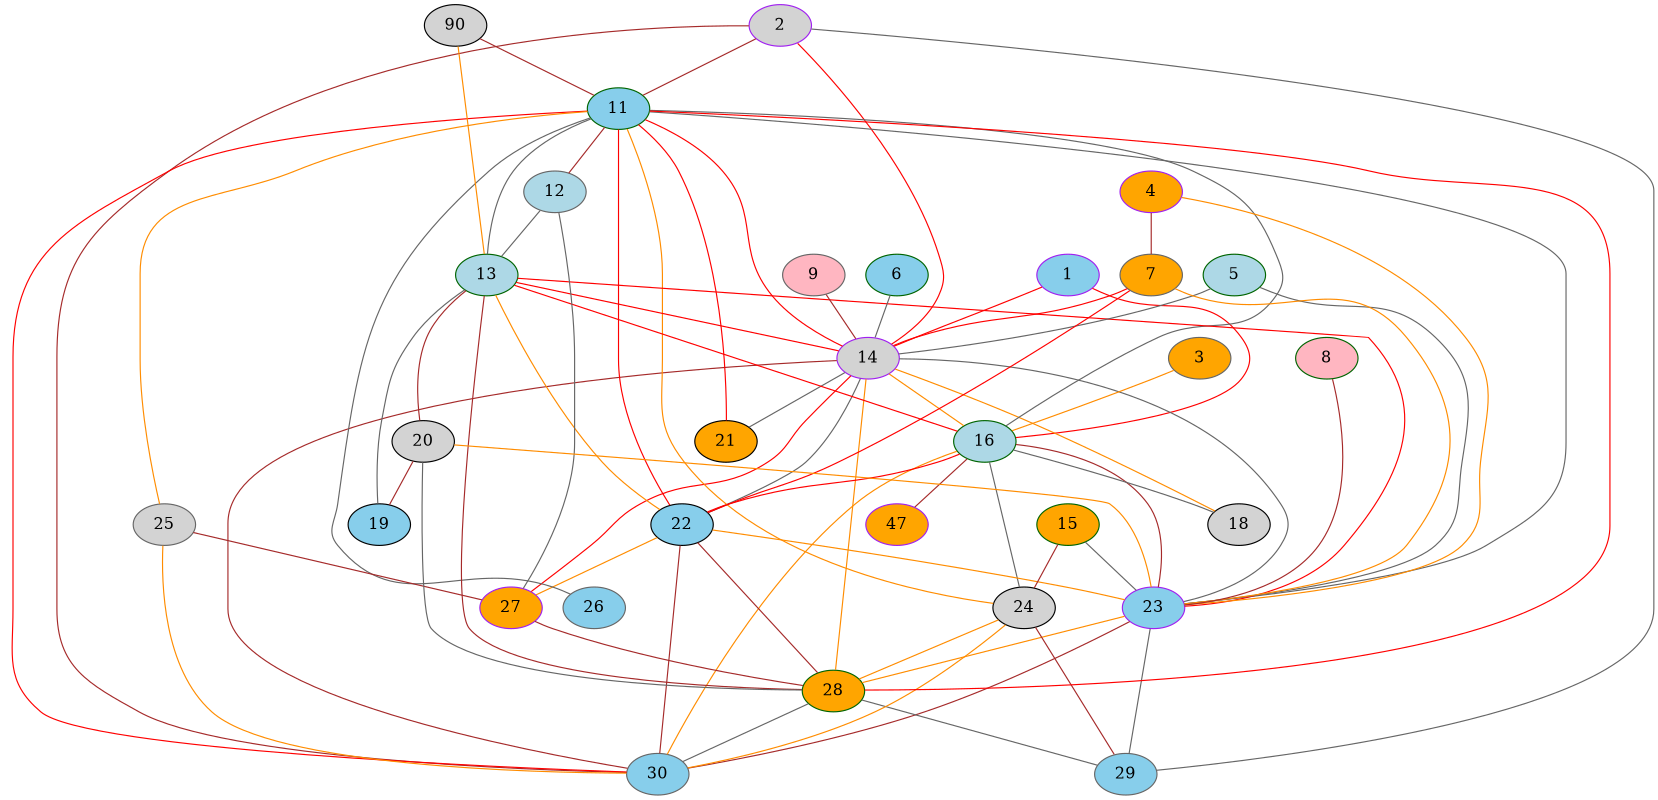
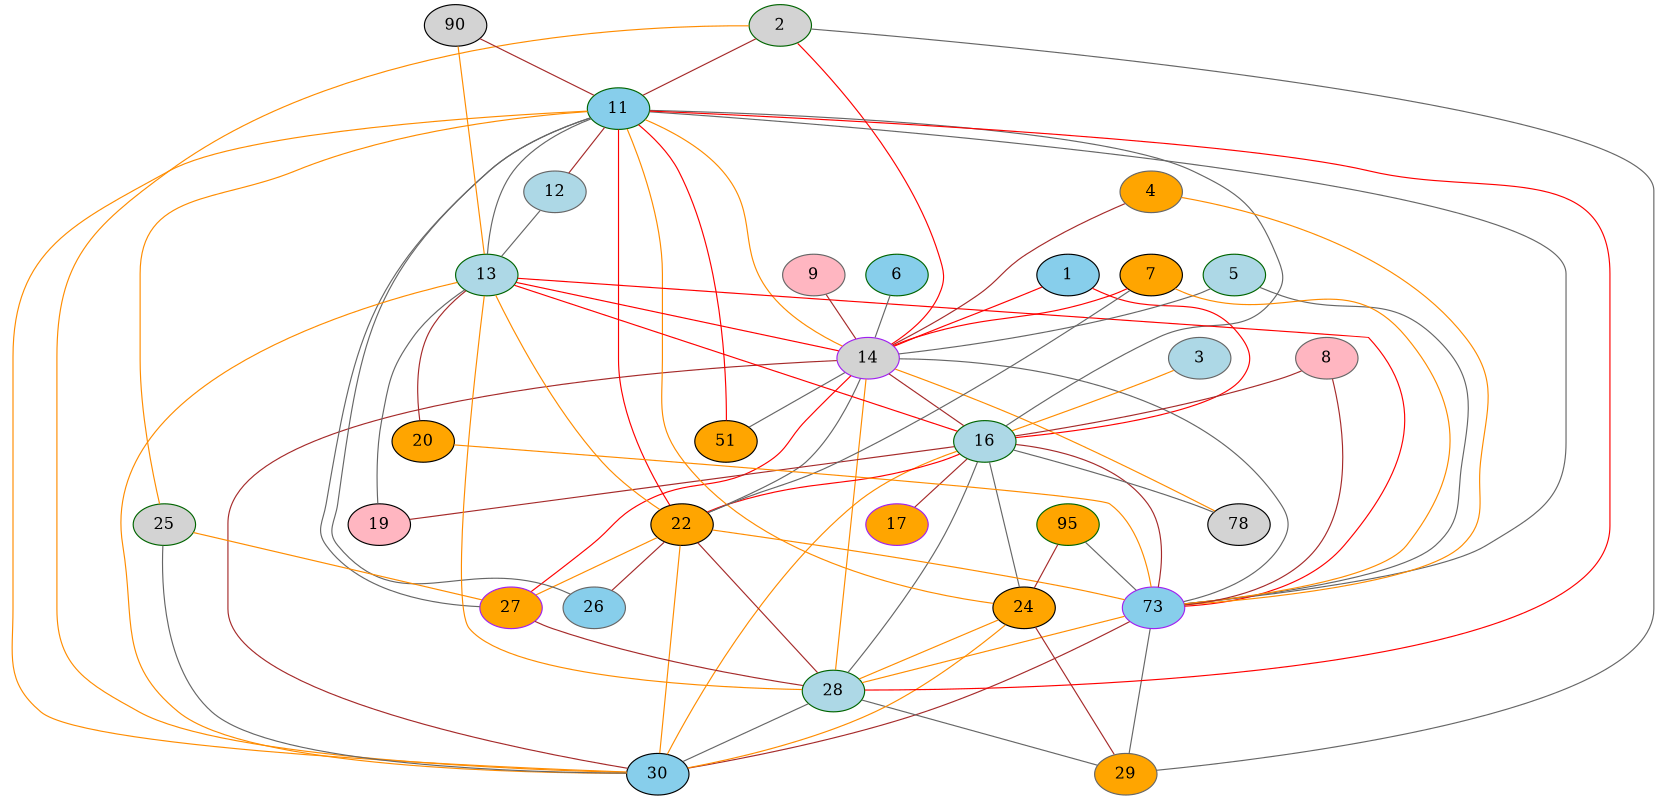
node "2": color purple -> darkgreen
node "4": color purple -> gray40
edge "11" -- "14": color red -> darkorange
edge "4" -- "7": now "4" -- "14"
node "1": color purple -> black
node "7": color gray40 -> black
node "3": fillcolor orange -> lightblue
node "8": color darkgreen -> gray40
edge "2" -- "30": color brown -> darkorange
edge "14" -- "16": color darkorange -> brown
edge "7" -- "22": color red -> gray40
edge "12" -- "27": now "11" -- "27"
edge "8" -- "16": added
node "20": fillcolor lightgrey -> orange
node "21": label "21" -> "51"
edge "20" -- "19": now "16" -- "19"
edge "11" -- "30": color red -> darkorange
node "25": color gray40 -> darkgreen
node "19": fillcolor skyblue -> lightpink
node "22": fillcolor skyblue -> orange
node "47": label "47" -> "17"
node "15": label "15" -> "95"
node "18": label "18" -> "78"
edge "25" -- "27": color brown -> darkorange
edge "22" -- "26": added
node "24": fillcolor lightgrey -> orange
node "23": label "23" -> "73"
edge "13" -- "28": color brown -> darkorange
edge "13" -- "30": added
edge "22" -- "30": color brown -> darkorange
edge "20" -- "28": now "16" -- "28"
node "28": fillcolor orange -> lightblue
edge "25" -- "30": color darkorange -> gray40
node "30": color gray40 -> black
node "29": fillcolor skyblue -> orange
